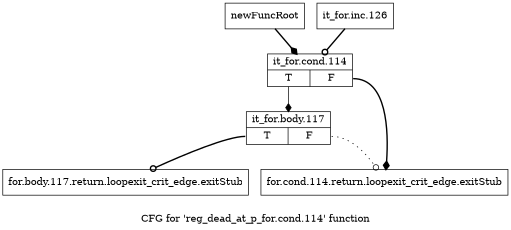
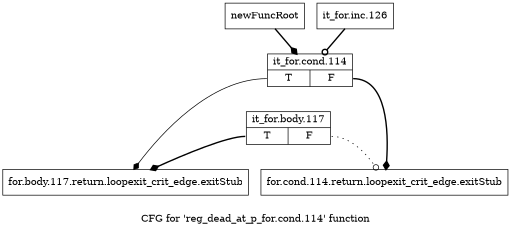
edge "it_for.cond.114" -> "it_for.body.117": now "it_for.cond.114" -> "for.body.117.return.loopexit_crit_edge.exitStub"
edge "it_for.body.117" -> "for.body.117.return.loopexit_crit_edge.exitStub": arrowhead odot -> diamond
